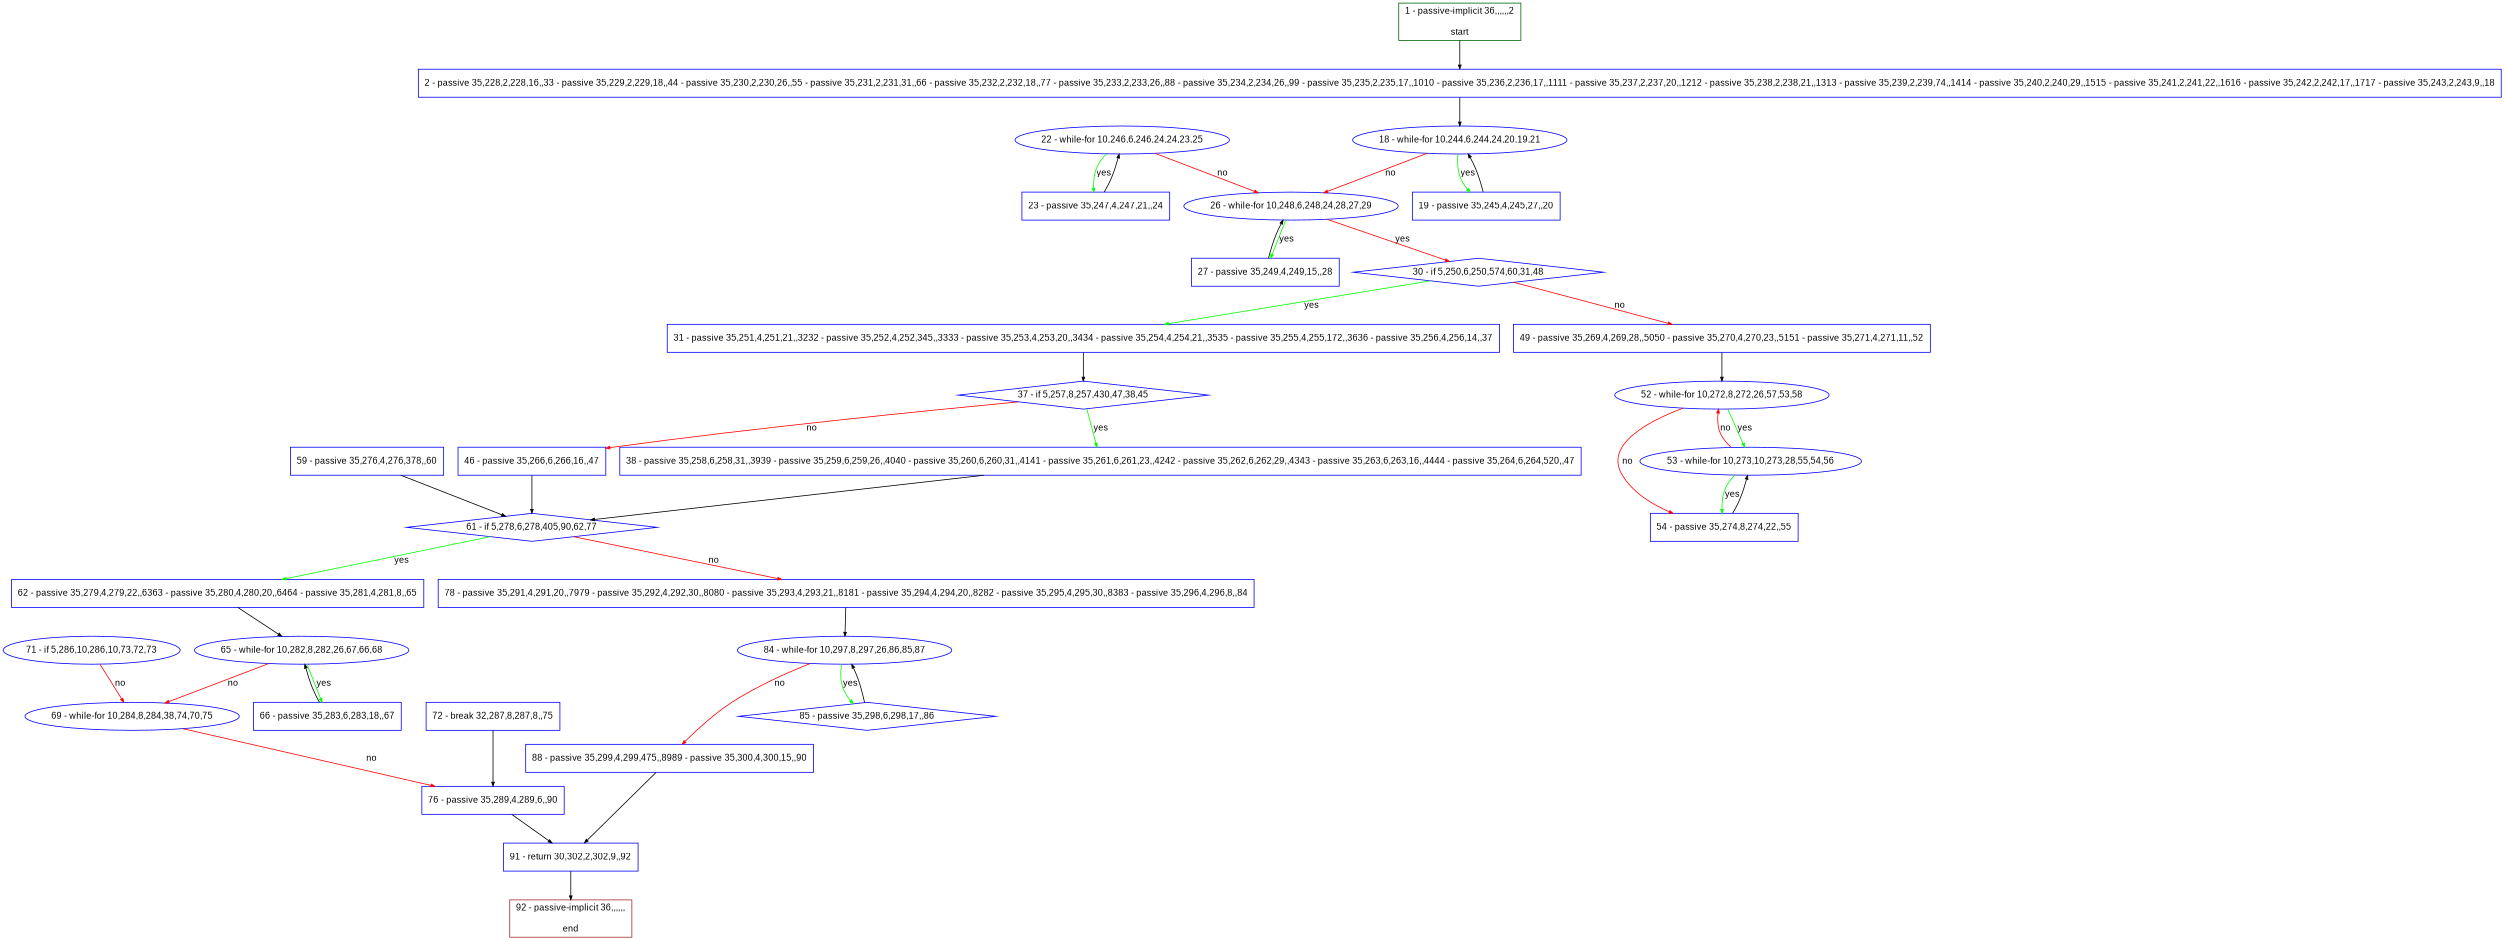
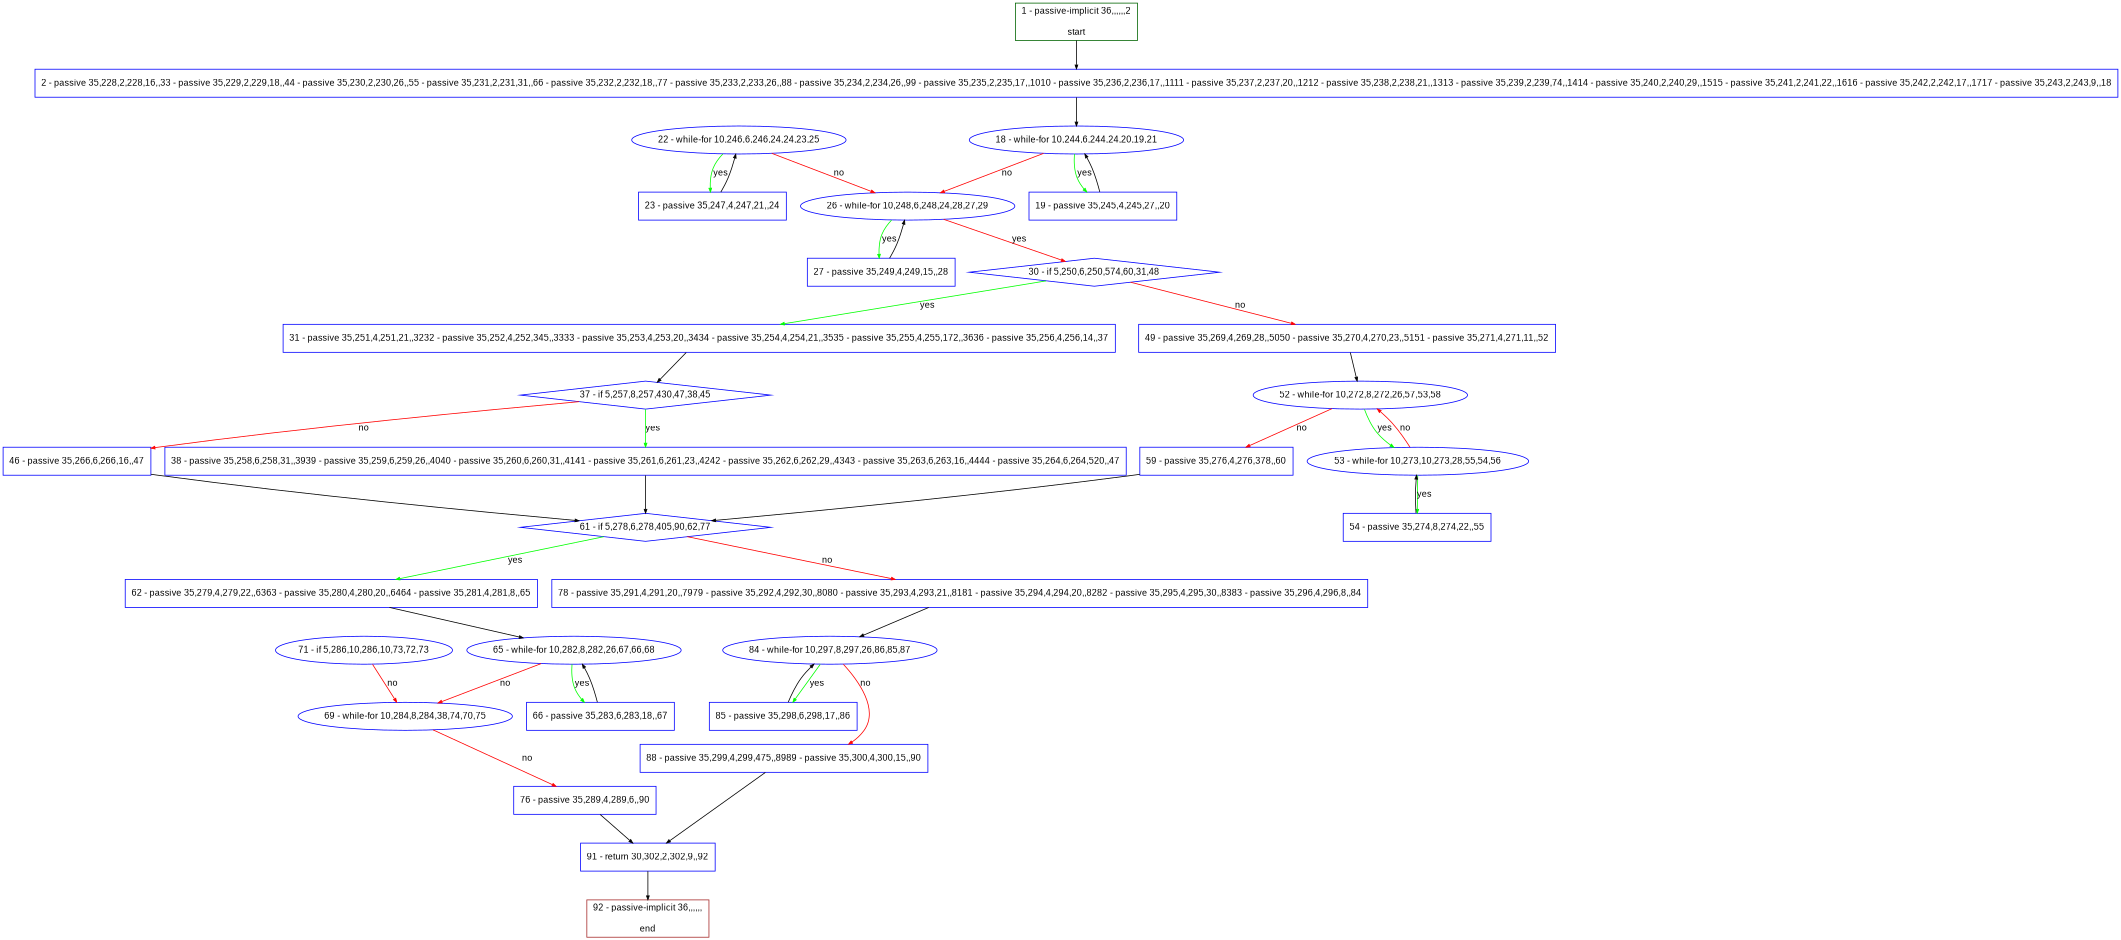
edge "52 - while-for 10,272,8,272,26,57,53,58" -> "54 - passive 35,274,8,274,22,,55": now "52 - while-for 10,272,8,272,26,57,53,58" -> "59 - passive 35,276,4,276,378,,60"
node "72 - break 32,287,8,287,8,,75": removed
node "85 - passive 35,298,6,298,17,,86": shape diamond -> box
